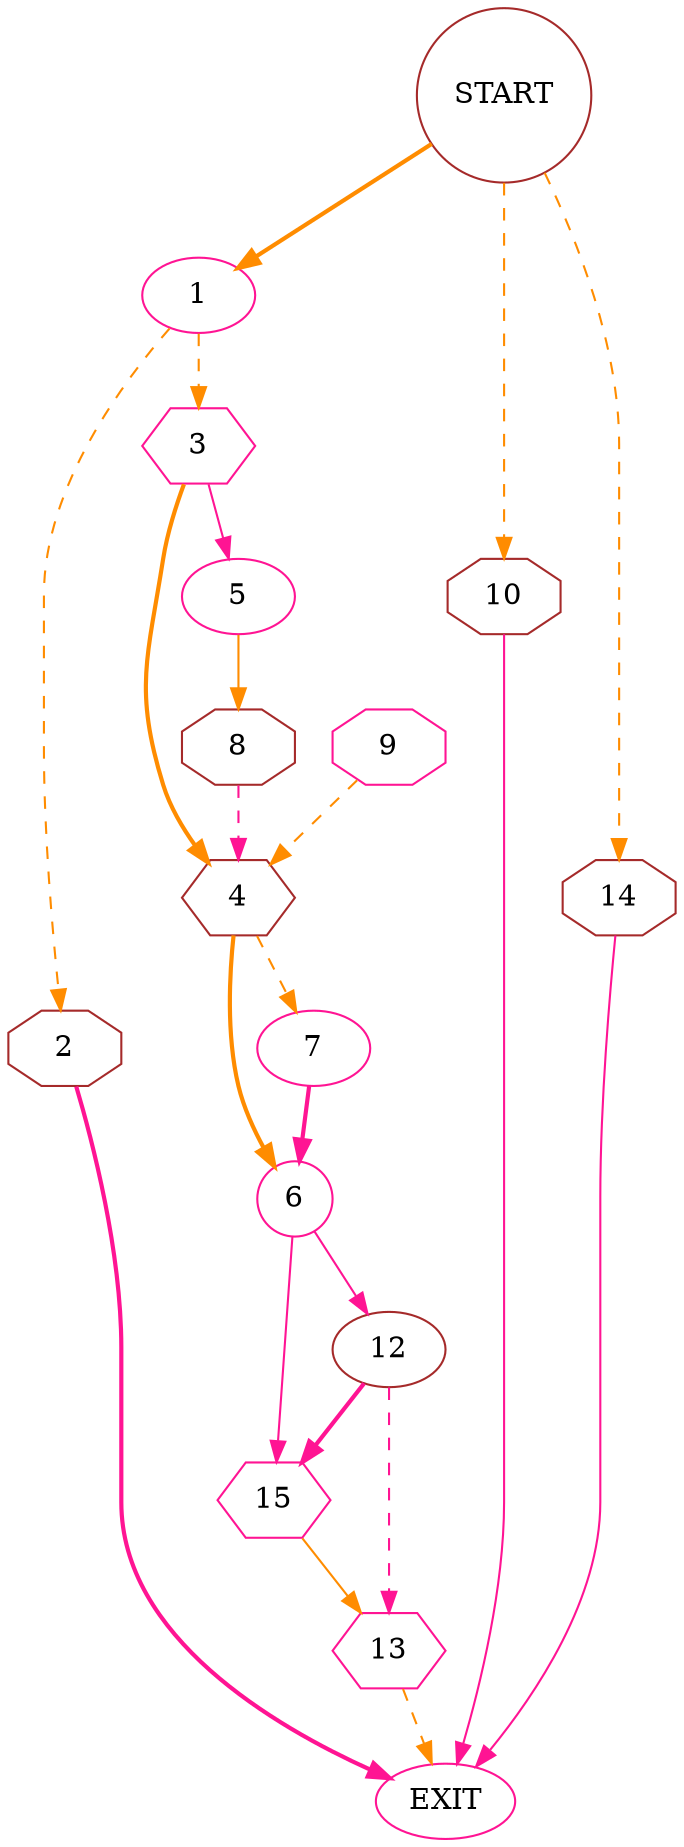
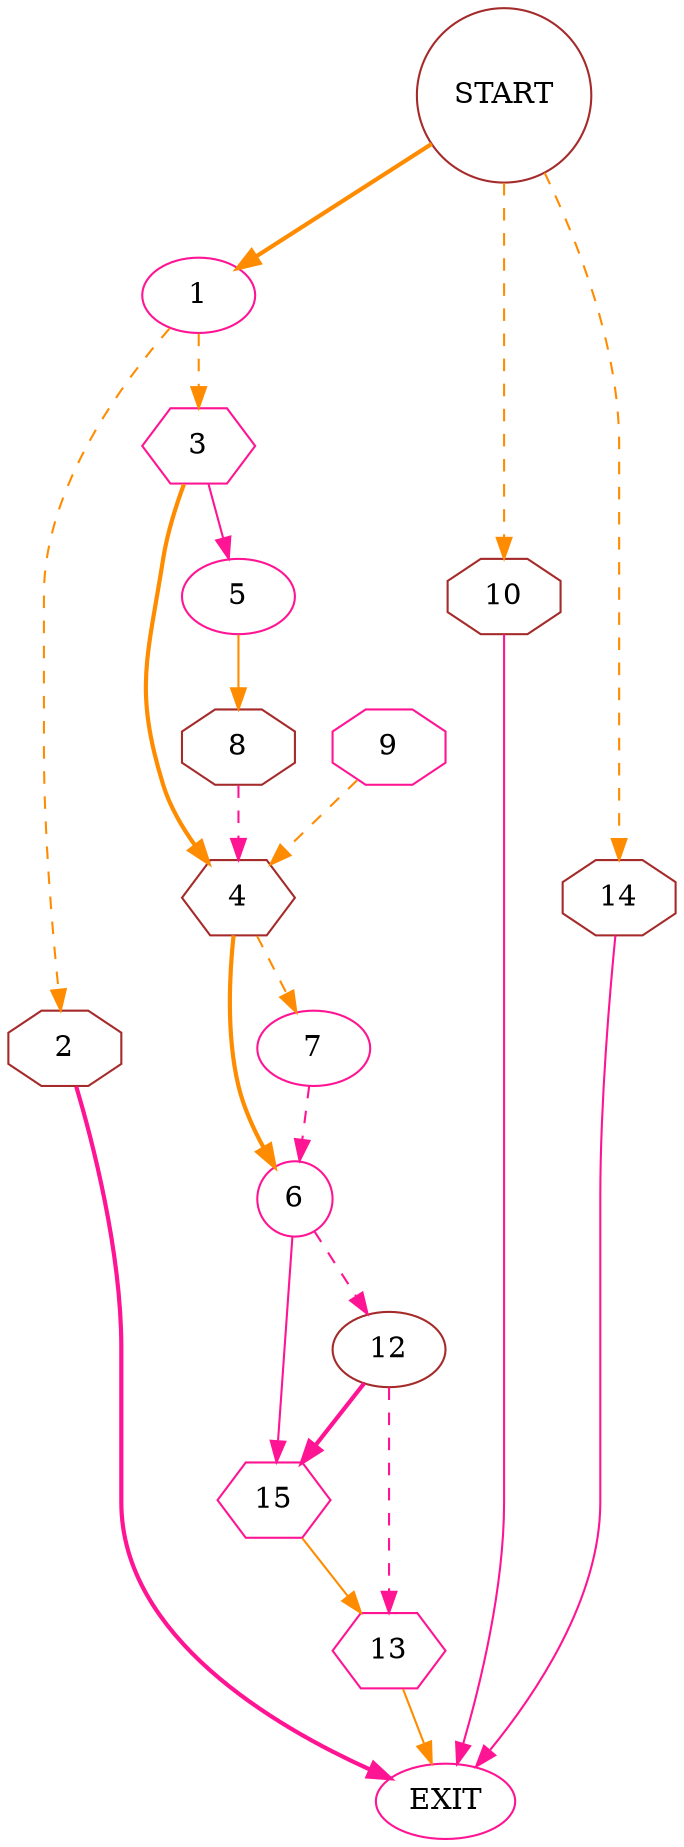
edge "7" -> "6": style bold -> dashed
edge "6" -> "12": style solid -> dashed
edge "13" -> "EXIT": style dashed -> solid
